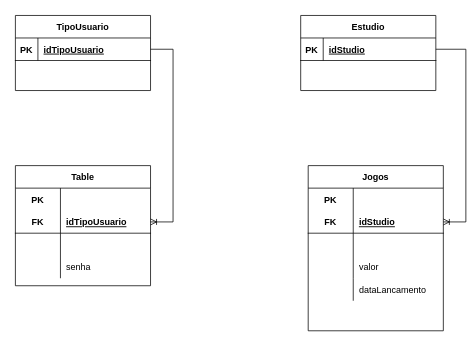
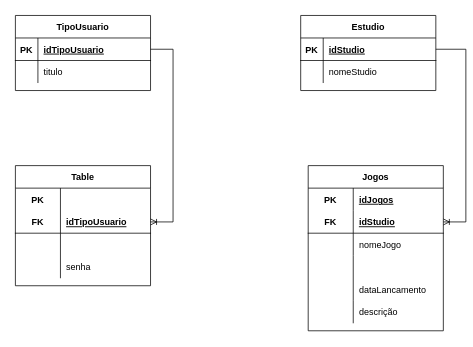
node "titulo": added
node "nomeStudio": added
node "idJogos": added
node "nomeJogo": added
node "valor": removed
node "descrição": added
